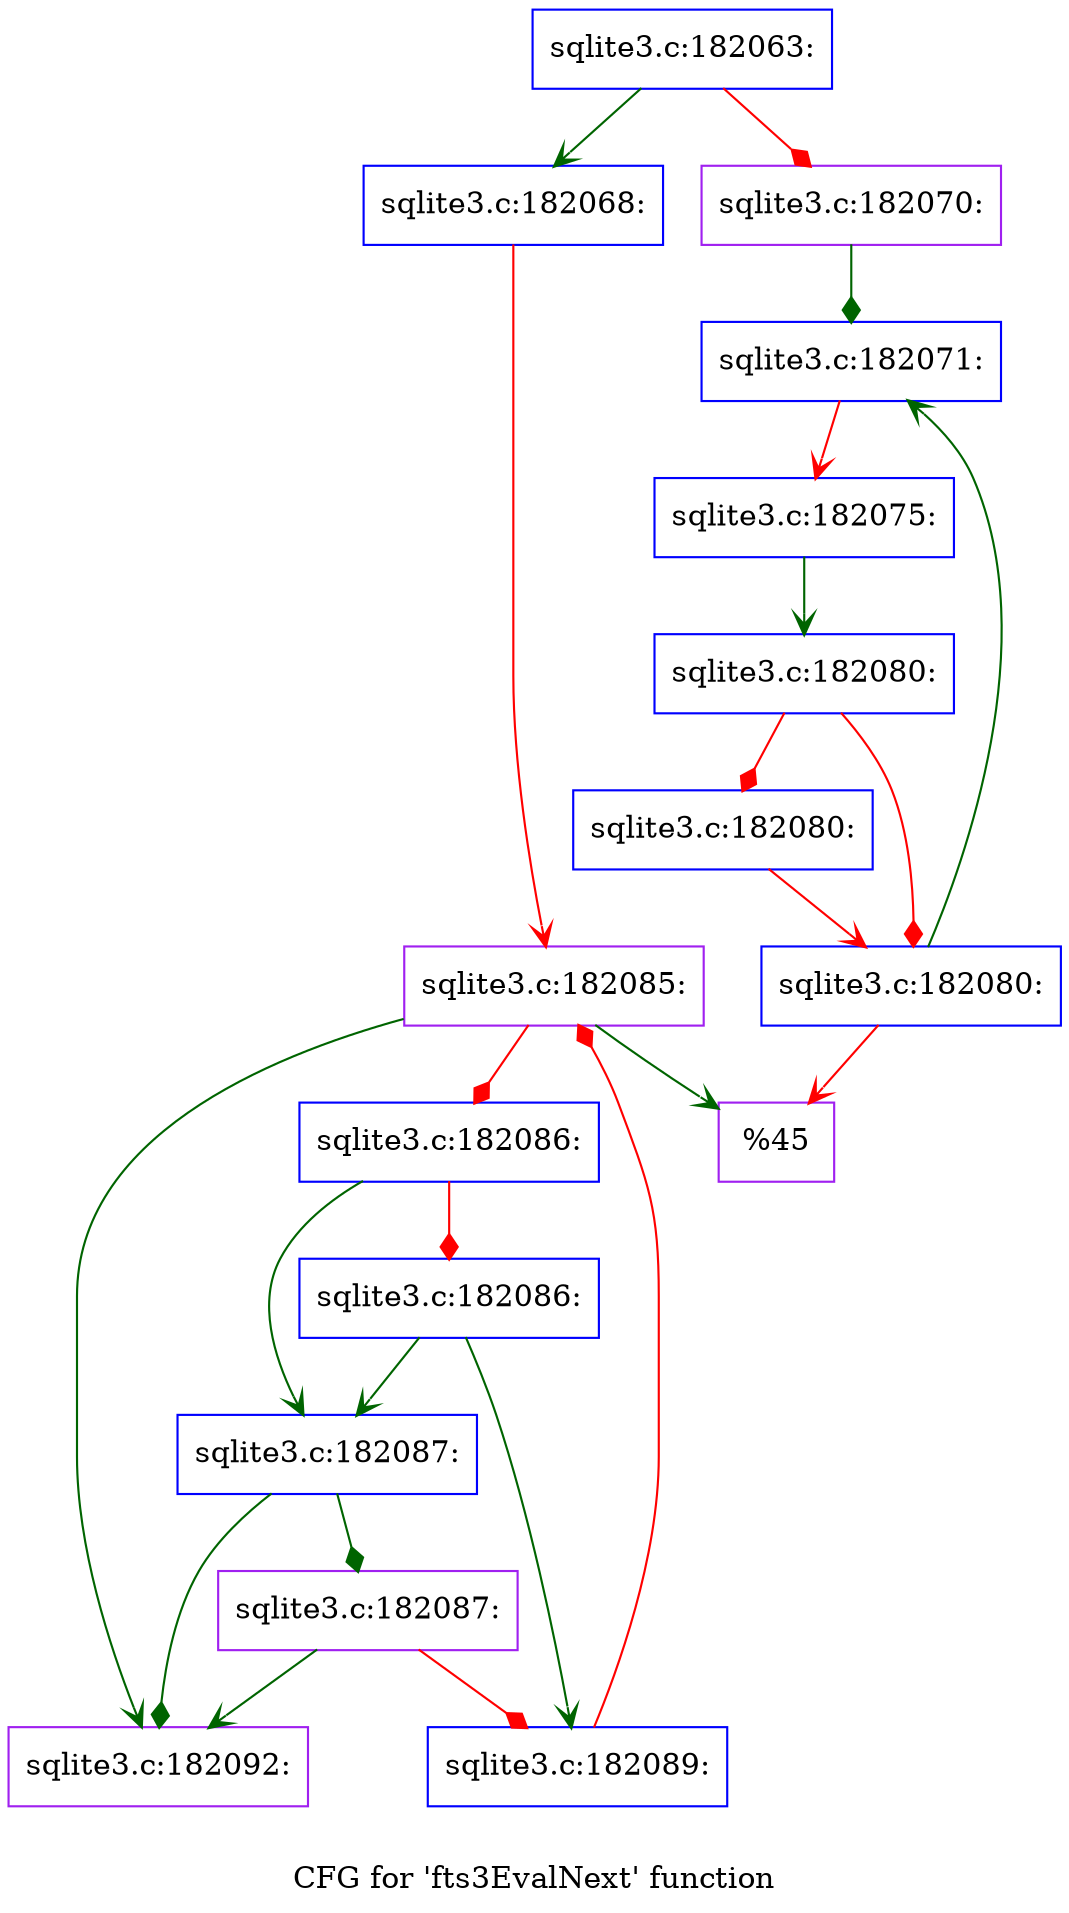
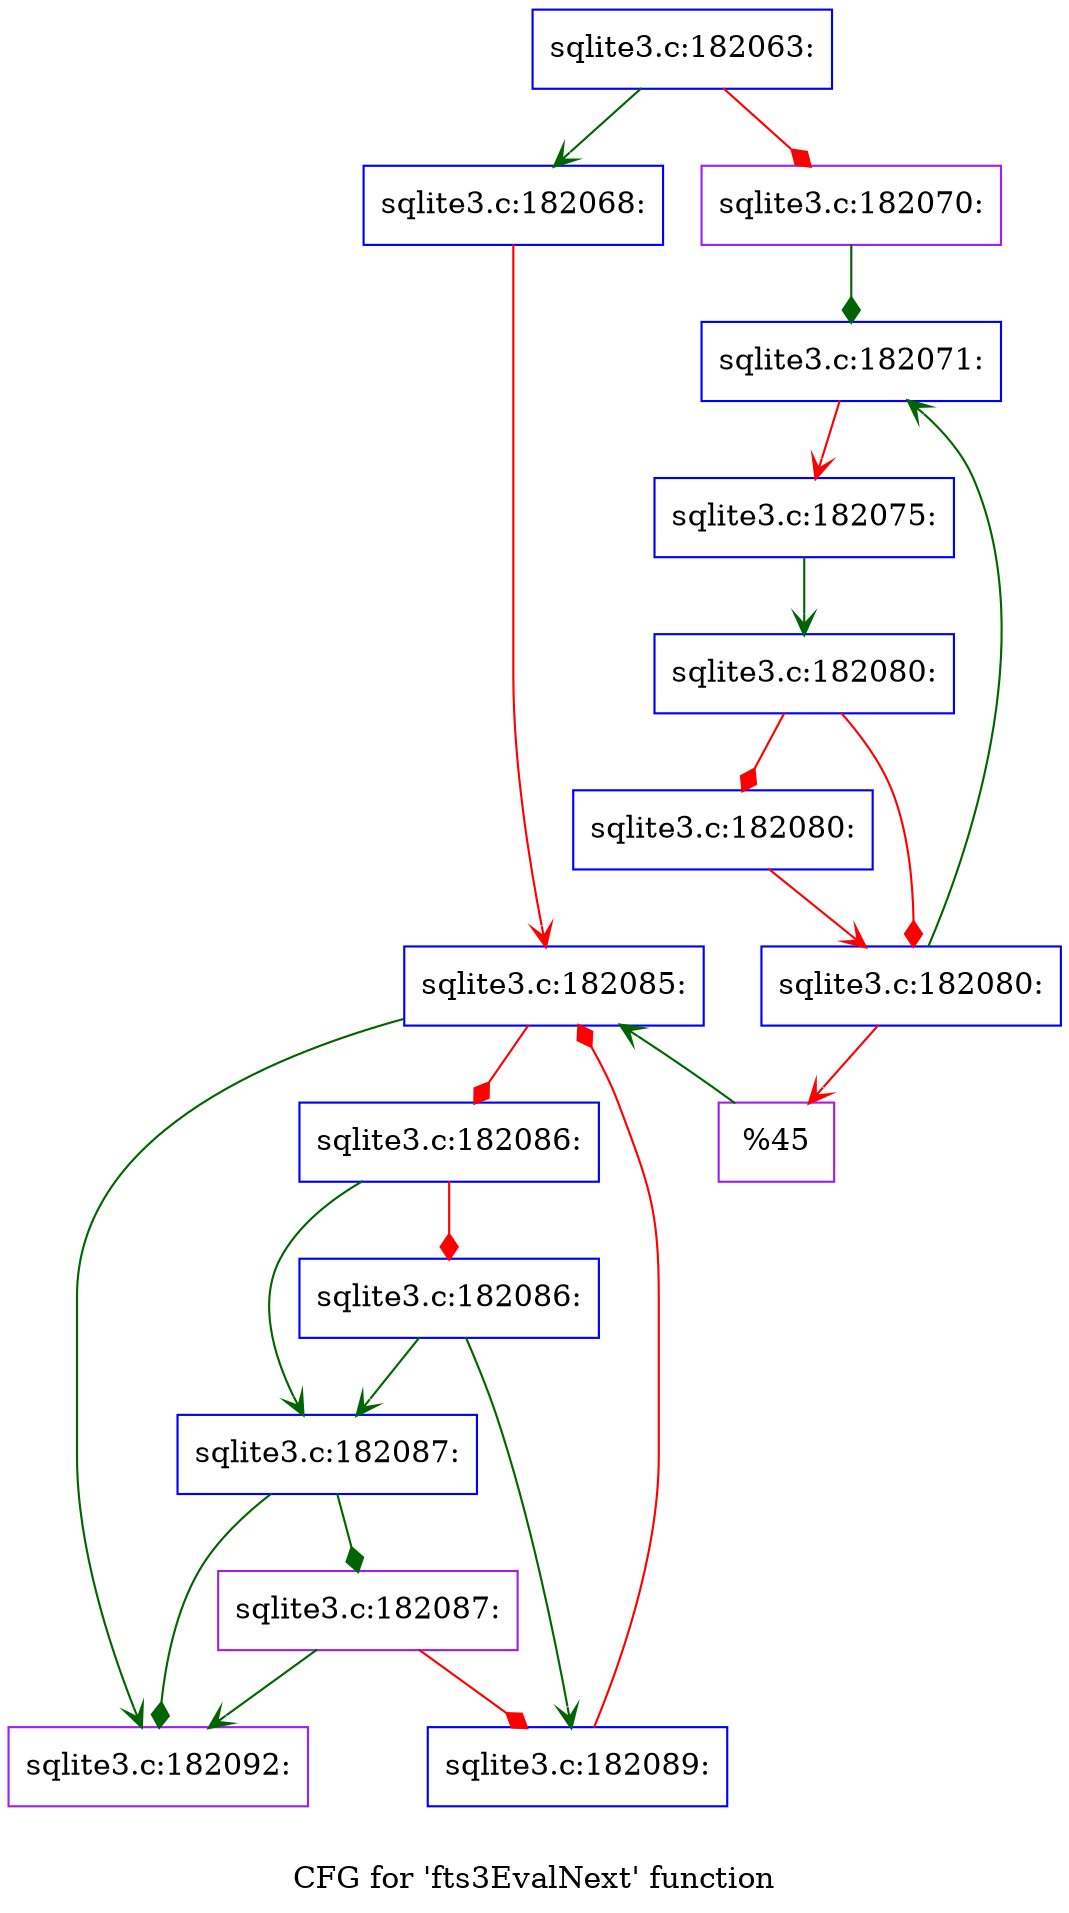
node "sqlite3.c:182085:": color purple -> blue
edge "sqlite3.c:182085:" -> "%45": reversed
